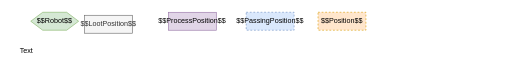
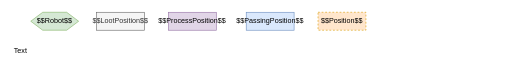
node "$$PassingPosition$$": style dashed -> solid
node "$$LootPosition$$": moved (108, 24) -> (120, 21)
node "Text": moved (258, 54) -> (252, 54)
